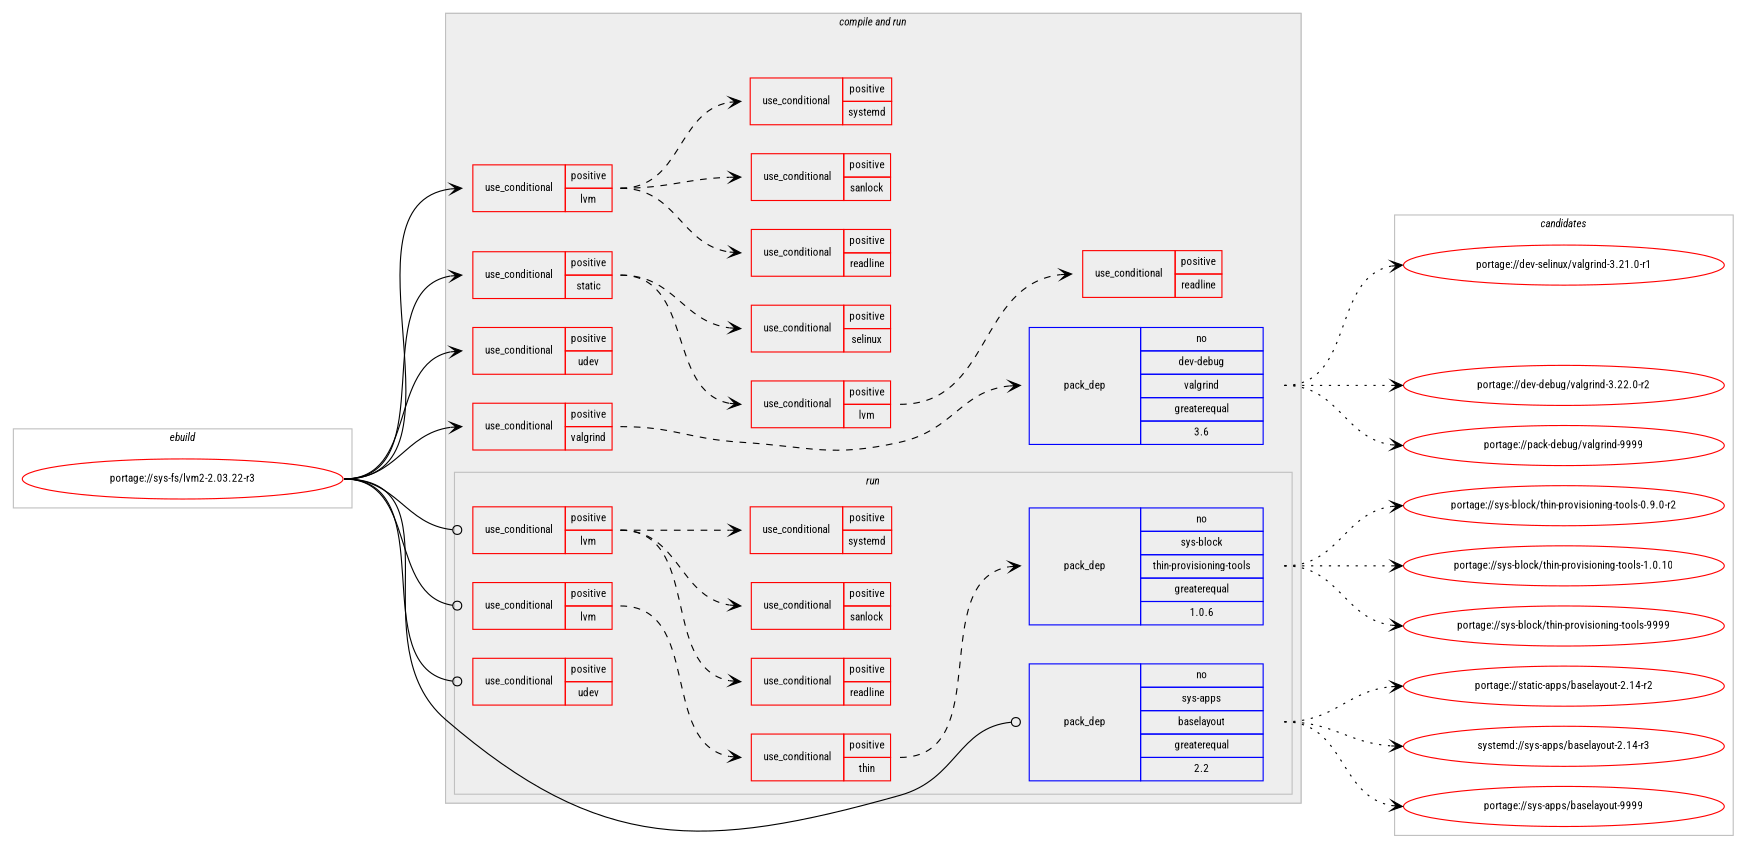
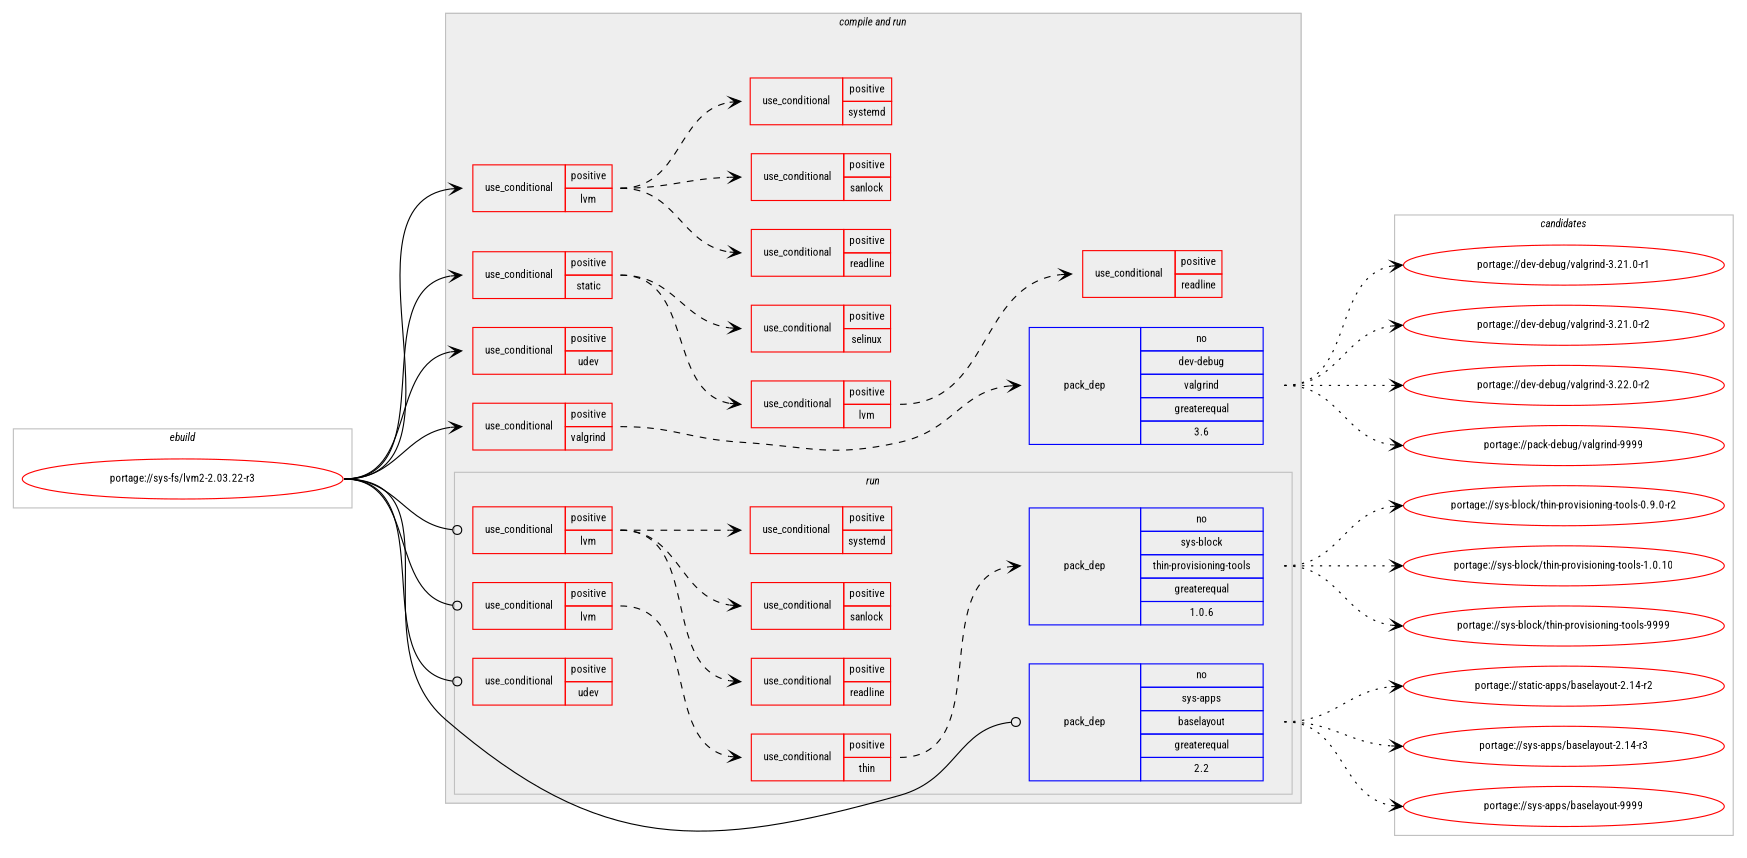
node "portage://dev-selinux/valgrind-3.21.0-r1": label "portage://dev-selinux/valgrind-3.21.0-r1" -> "portage://dev-debug/valgrind-3.21.0-r1"
node "portage://dev-debug/valgrind-3.21.0-r2": added
node "systemd://sys-apps/baselayout-2.14-r3": label "systemd://sys-apps/baselayout-2.14-r3" -> "portage://sys-apps/baselayout-2.14-r3"
